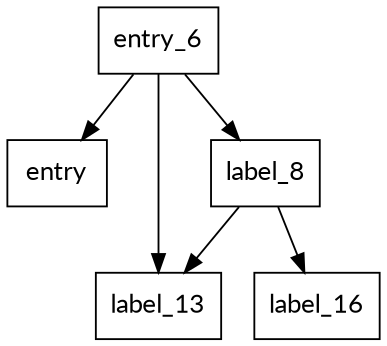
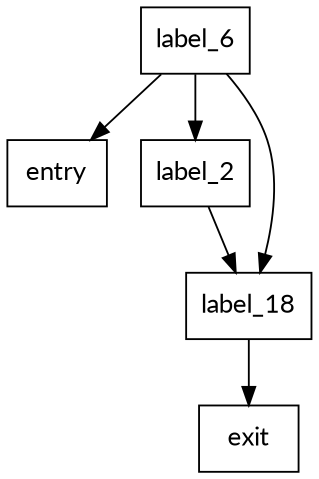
node "entry_6": label "entry_6" -> "label_6"
node "label_8": label "label_8" -> "label_2"
node "label_13": label "label_13" -> "label_18"
node "label_16": removed
node "exit": added
